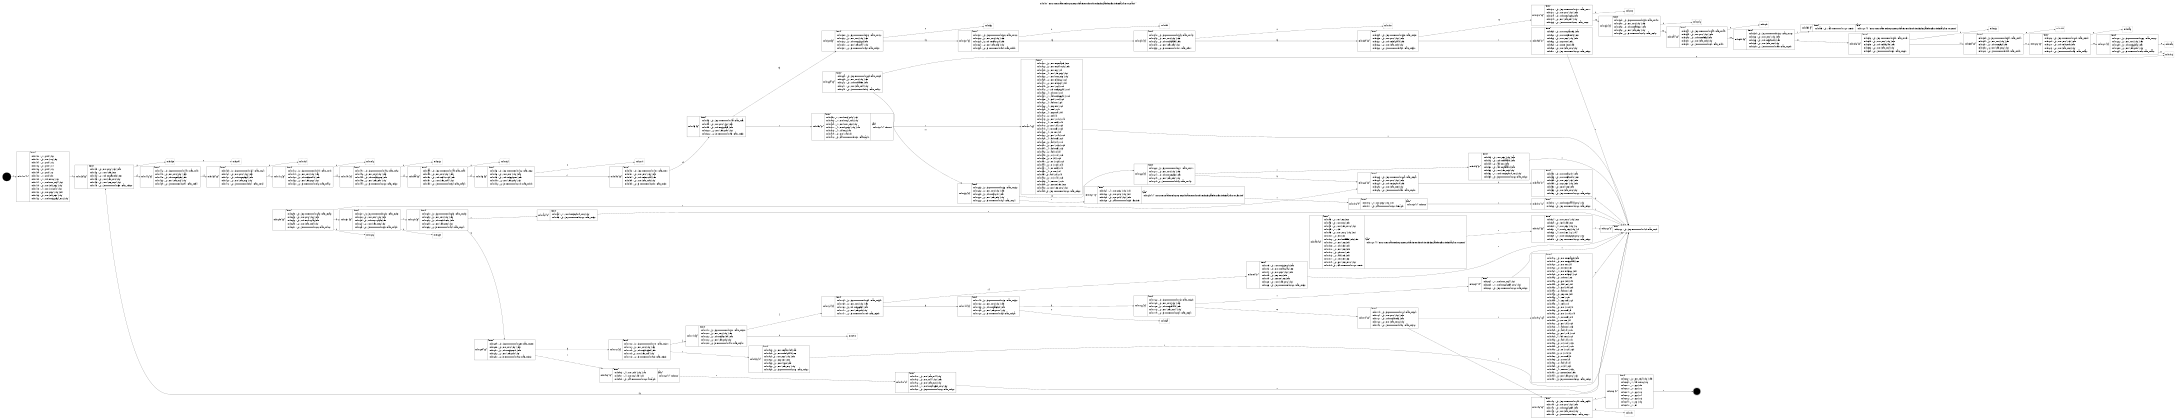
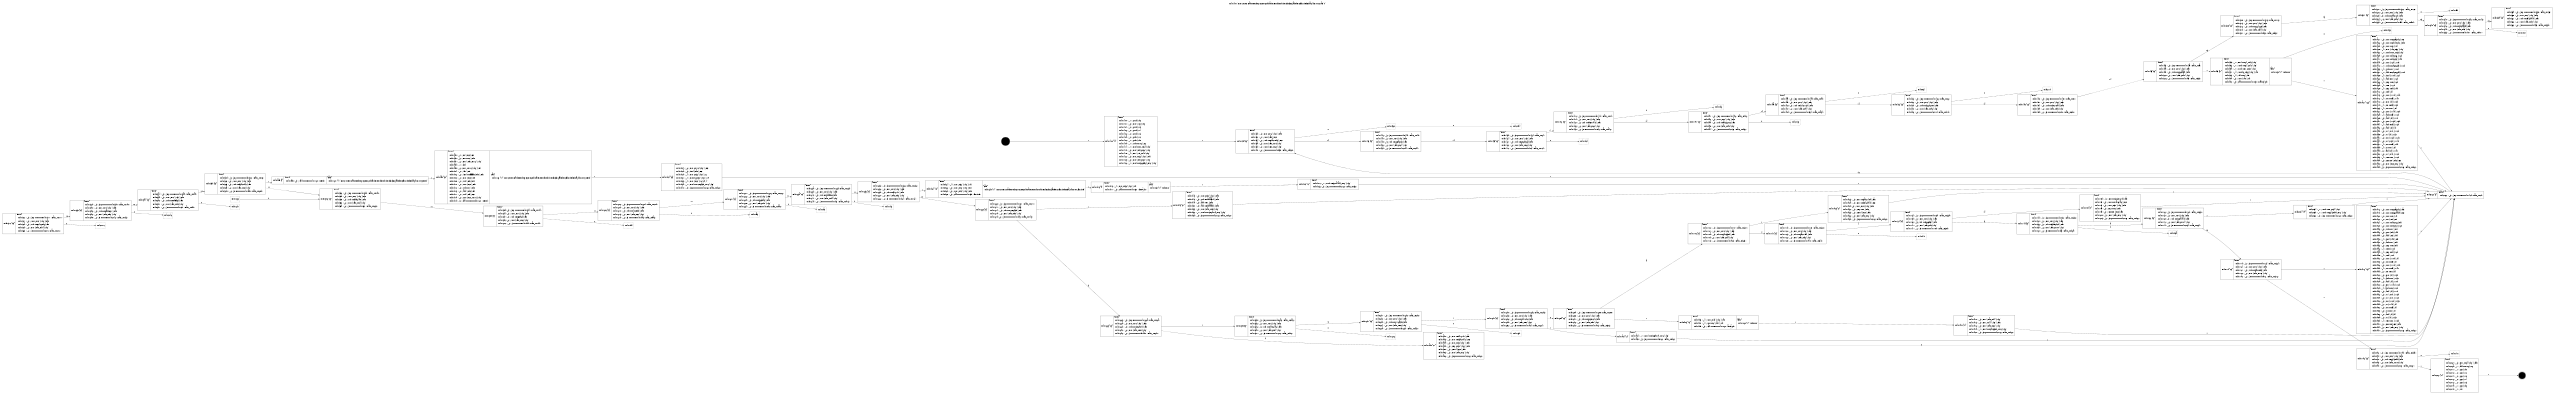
edge "0x401559 [25]" -> "0x401572 [25]": removed, label "12"
edge "0x40150e [25]" -> "0x401f52": now "0x4019fc [37]" -> "0x401f52"
edge "0x4015d6 [25]" -> "0x401c32": reversed
node "0x40195b [27]": removed
edge "0x401621 [25]" -> "0x401d13": now "0x401621 [25]" -> "0x40163a [25]"
edge "0x401aeb [5]" -> "0x401af0 [52]": added, label "1"
edge "0x40169e [25]" -> "0x401685 [25]": reversed
